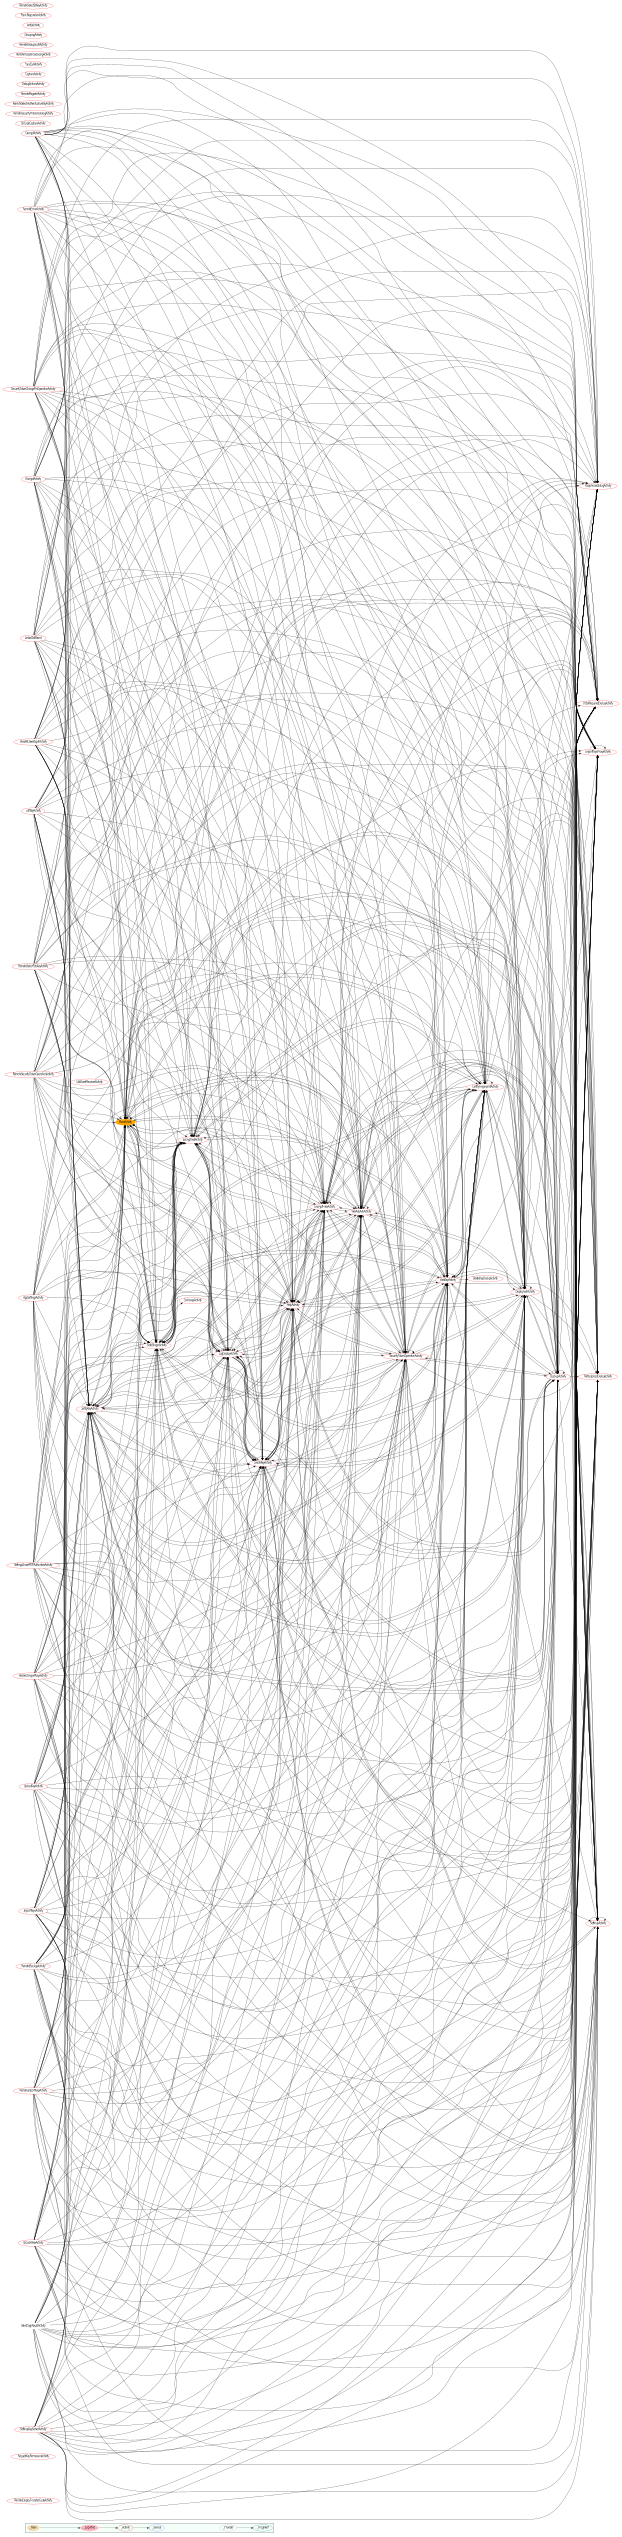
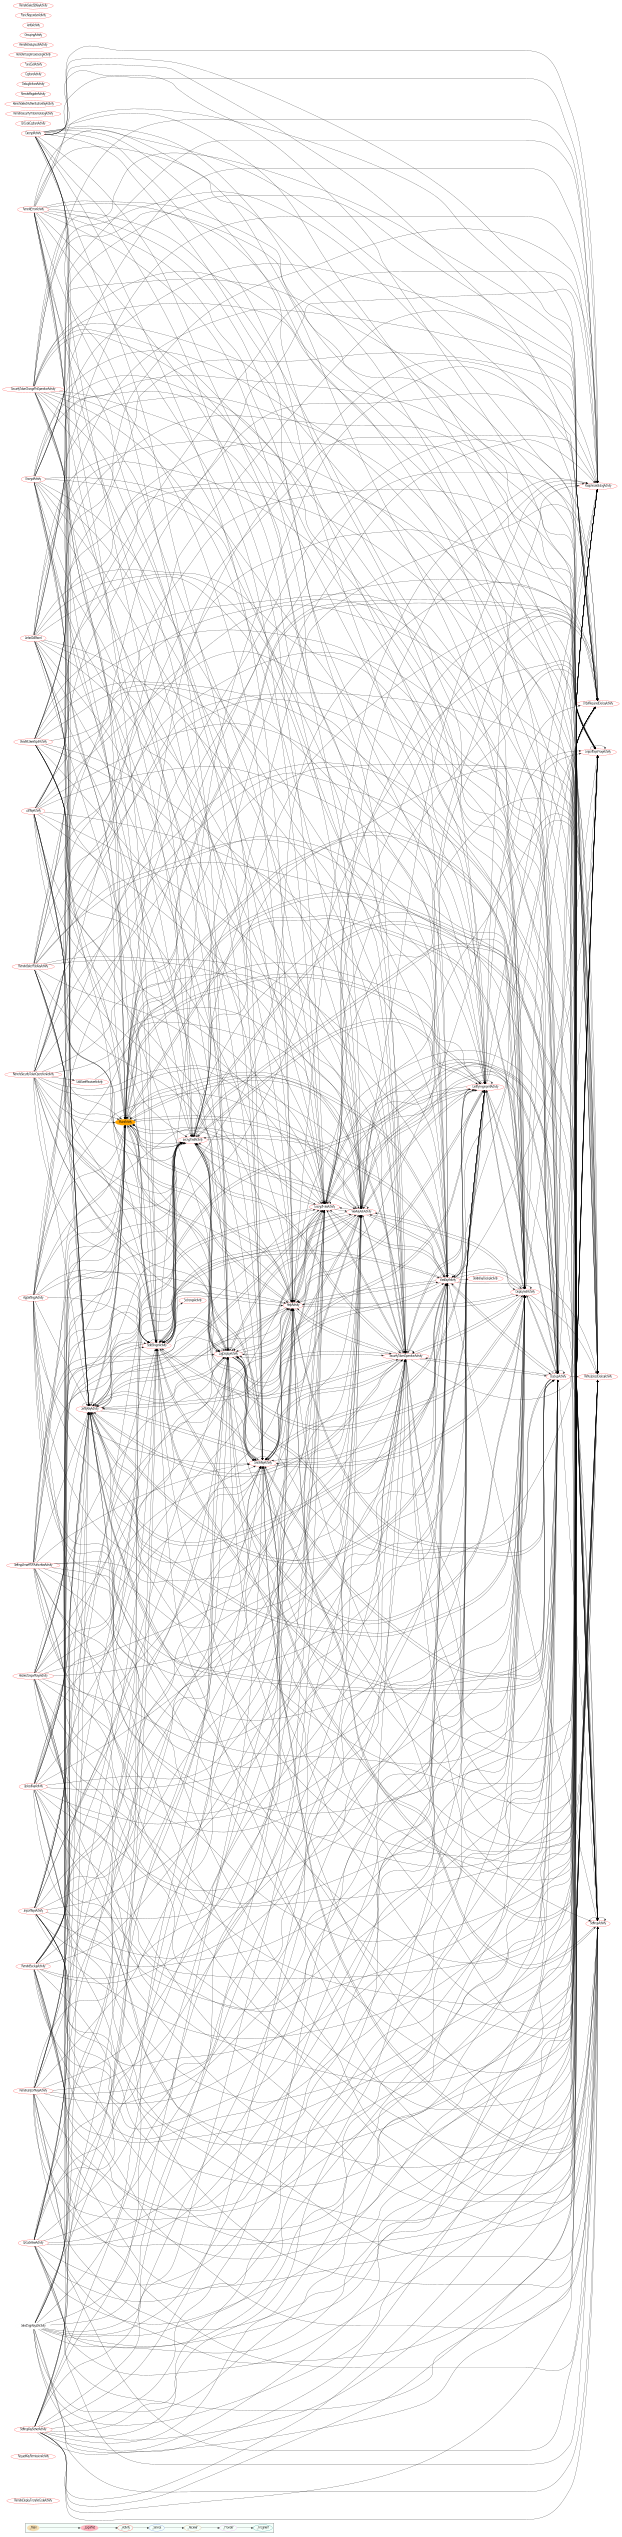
edge "RemoteSecurityTokenOperationActivity" -> "CertifyFingerprintActivity": now "RemoteSecurityTokenOperationActivity" -> "UsbEventReceiverActivity"
node "_Reciever": added
